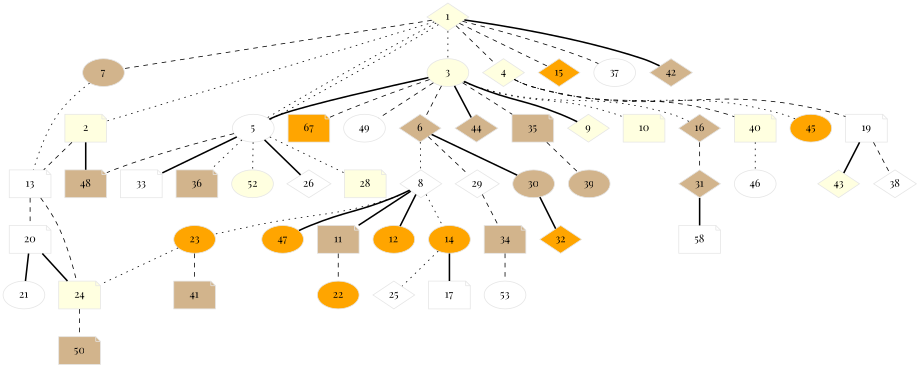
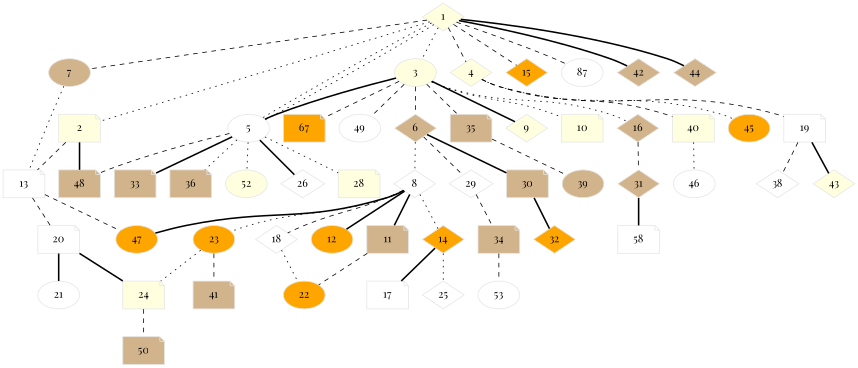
node "37": label "37" -> "87"
edge "3" -- "44": now "1" -- "44"
node "33": fillcolor white -> tan
node "30": shape ellipse -> note
edge "13" -- "24": now "13" -- "47"
node "18": added
node "14": shape ellipse -> diamond
